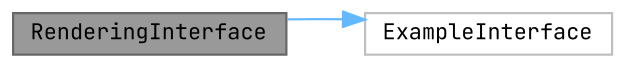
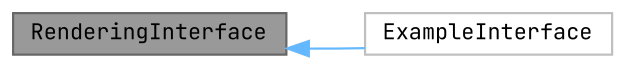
edge "RenderingInterface" -> "ExampleInterface": reversed
